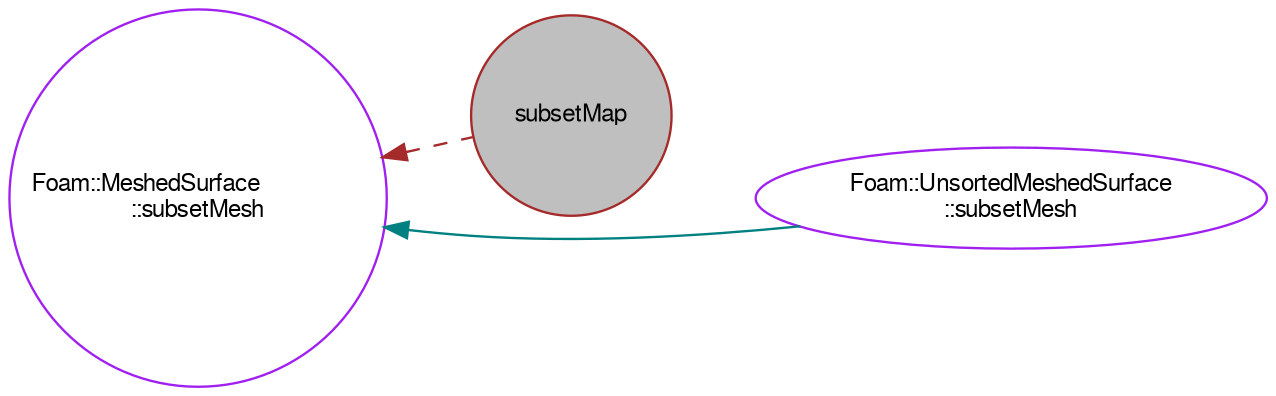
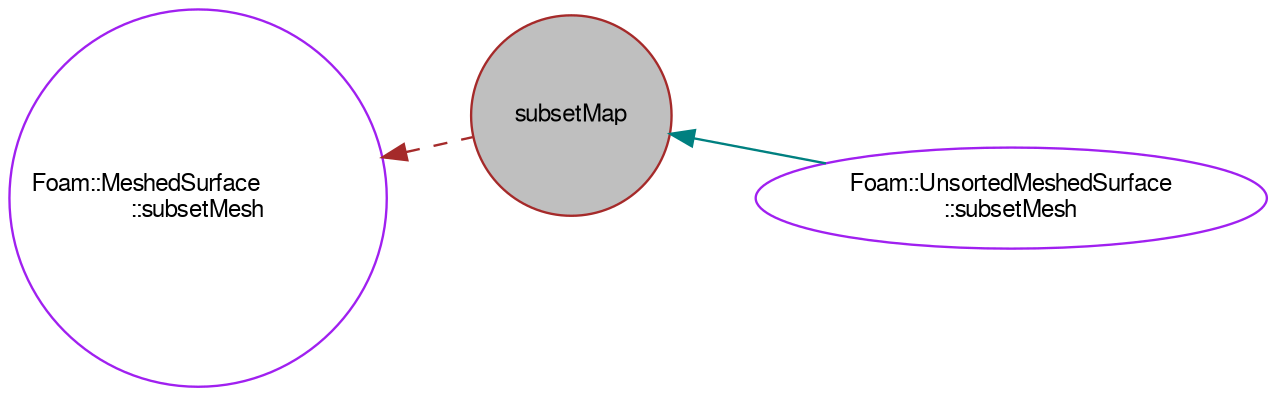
edge "Foam::UnsortedMeshedSurface ::subsetMesh" -> "Foam::MeshedSurface ::subsetMesh": now "Foam::UnsortedMeshedSurface ::subsetMesh" -> "subsetMap"
